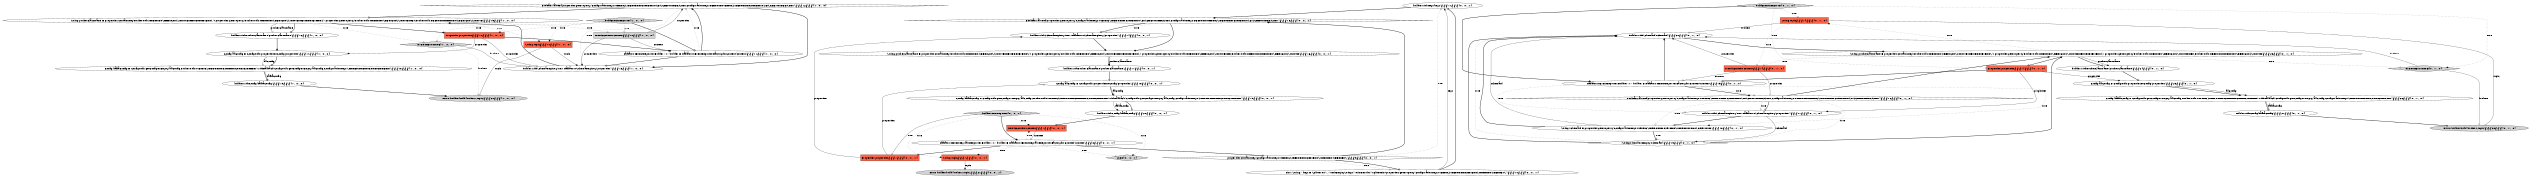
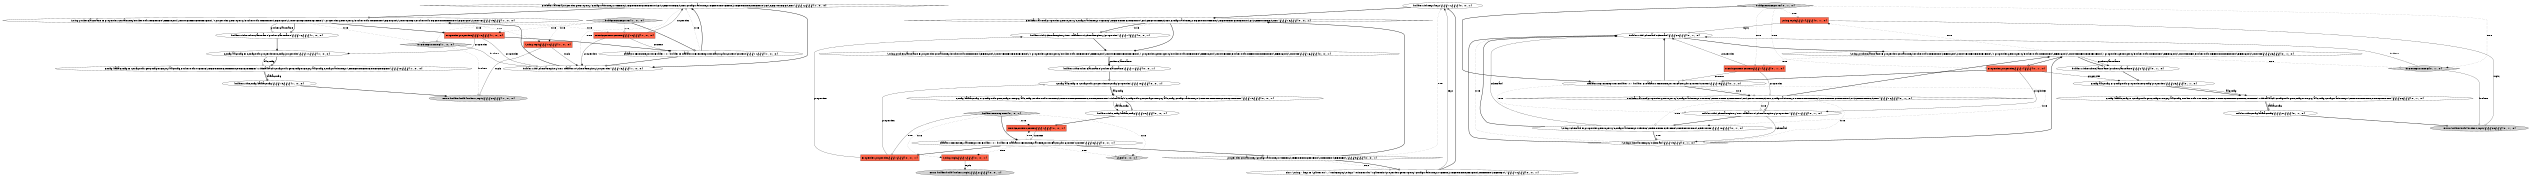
edge "String topic@@@14@@@['0', '1', '0']" -> "builder.withSchemaId(schemaId)@@@20@@@['0', '1', '0']": label "brokers" -> "topic"
node "MetricContext context@@@10@@@['1', '0', '0']": fillcolor lightgray -> tomato
edge "String topic@@@14@@@['0', '1', '0']" -> "MetricContext context@@@14@@@['0', '1', '0']": now "buildEventsReporter['0', '1', '0']" -> "MetricContext context@@@14@@@['0', '1', '0']"
